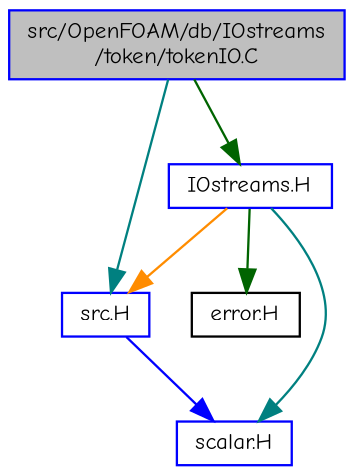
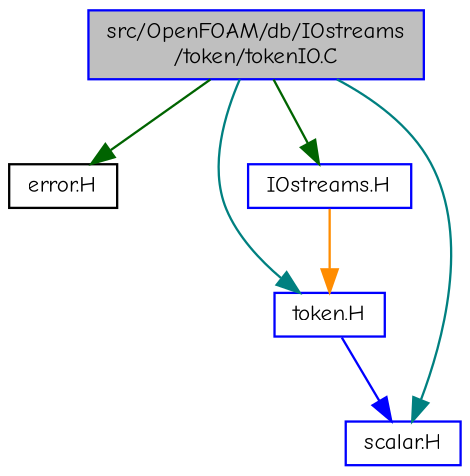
edge "IOstreams.H" -> "error.H": now "src/OpenFOAM/db/IOstreams /token/tokenIO.C" -> "error.H"
edge "IOstreams.H" -> "scalar.H": now "src/OpenFOAM/db/IOstreams /token/tokenIO.C" -> "scalar.H"
node "src.H": label "src.H" -> "token.H"
